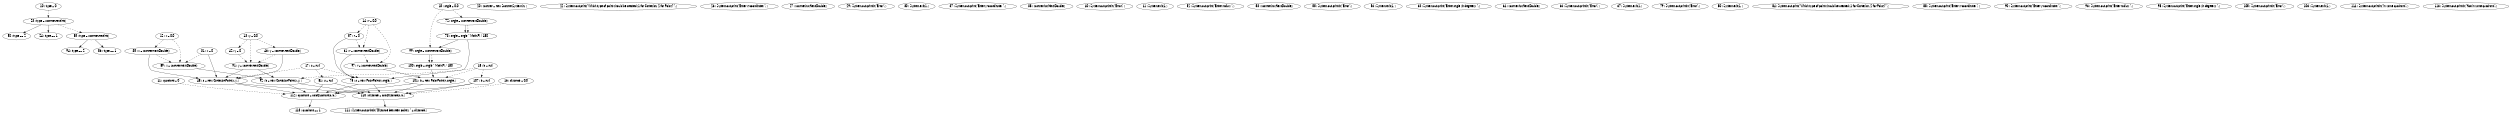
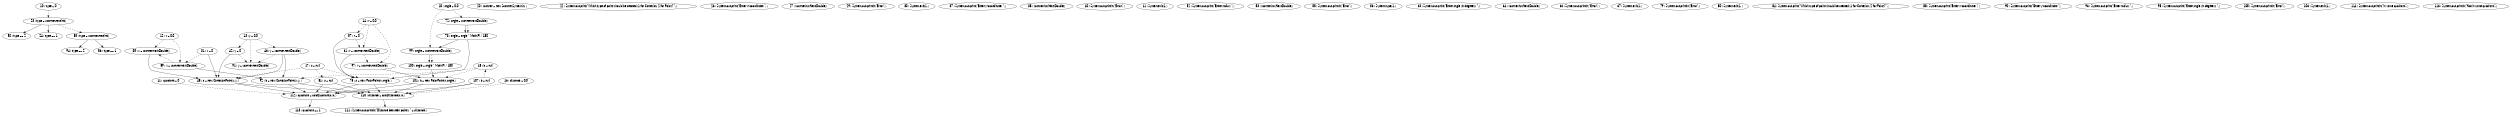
node "56 : System.exit(1, )": label "56 : System.exit(1, )" -> "56 : System.type(1, )"
edge "35 : x = scanner.nextDouble()" -> "89 : x = scanner.nextDouble()": reversed
edge "91 : y = scanner.nextDouble()" -> "92 : b = new CartesianPoint(x, y, )": now "46 : y = scanner.nextDouble()" -> "92 : b = new CartesianPoint(x, y, )"
edge "18 : b = null" -> "107 : b = null": reversed
edge "91 : y = scanner.nextDouble()" -> "48 : a = new CartesianPoint(x, y, )": now "42 : y = 0" -> "48 : a = new CartesianPoint(x, y, )"
